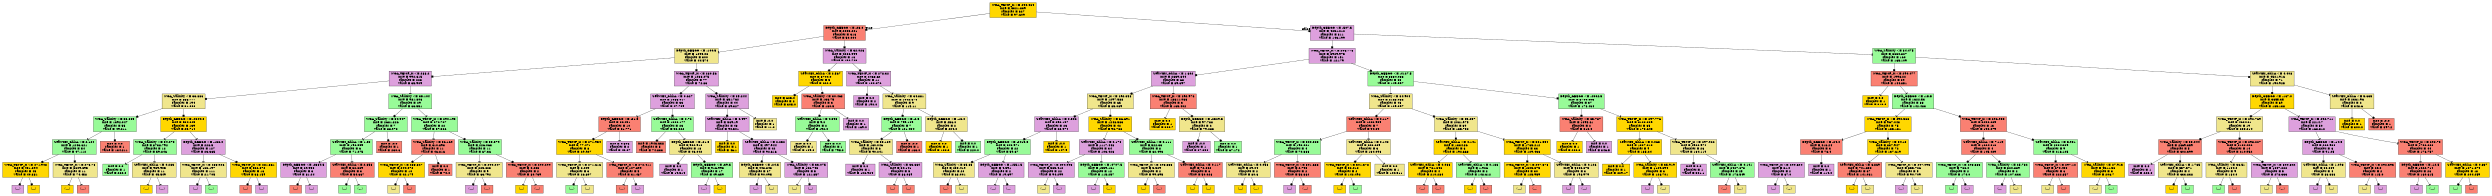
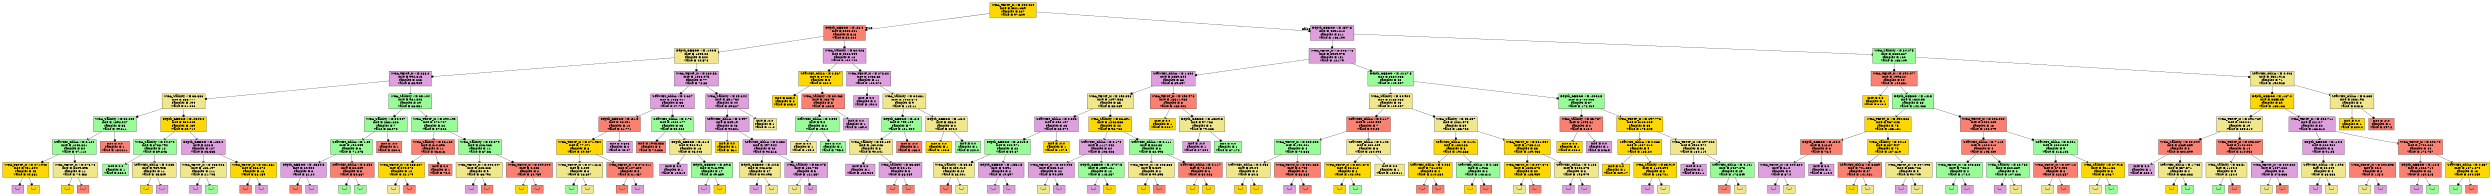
edge "SeaWIFs_ChlrA <= 4.393 mse = 9.0 samples = 2 value = 192.0" -> "mse = 0.0 samples = 1 value = 189.0": arrowhead box -> tee
edge "Depth_GEBCO <= -24.0 mse = 418.24 samples = 3 value = 76.4" -> "WOA_TEMP_K <= 290.524 mse = 81.0 samples = 2 value = 67.0": added
edge "Depth_GEBCO <= -14.5 mse = 260.938 samples = 6 value = 91.25" -> "WOA_TEMP_K <= 292.595 mse = 25.0 samples = 2 value = 115.0": removed
